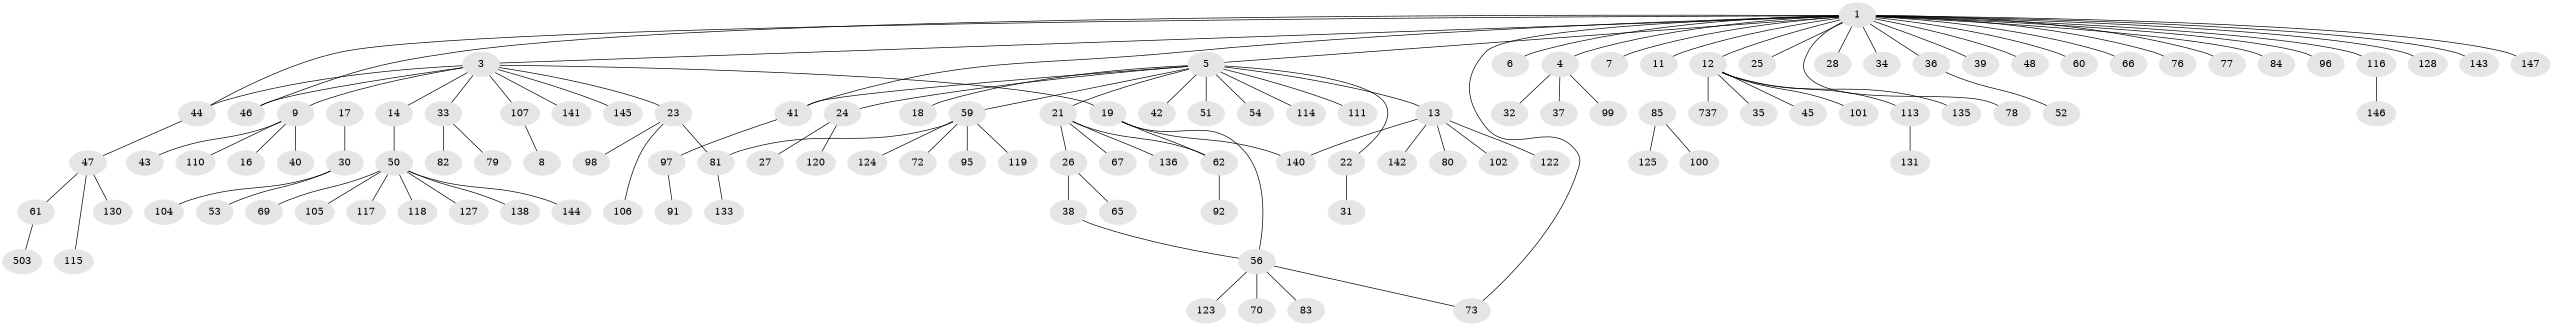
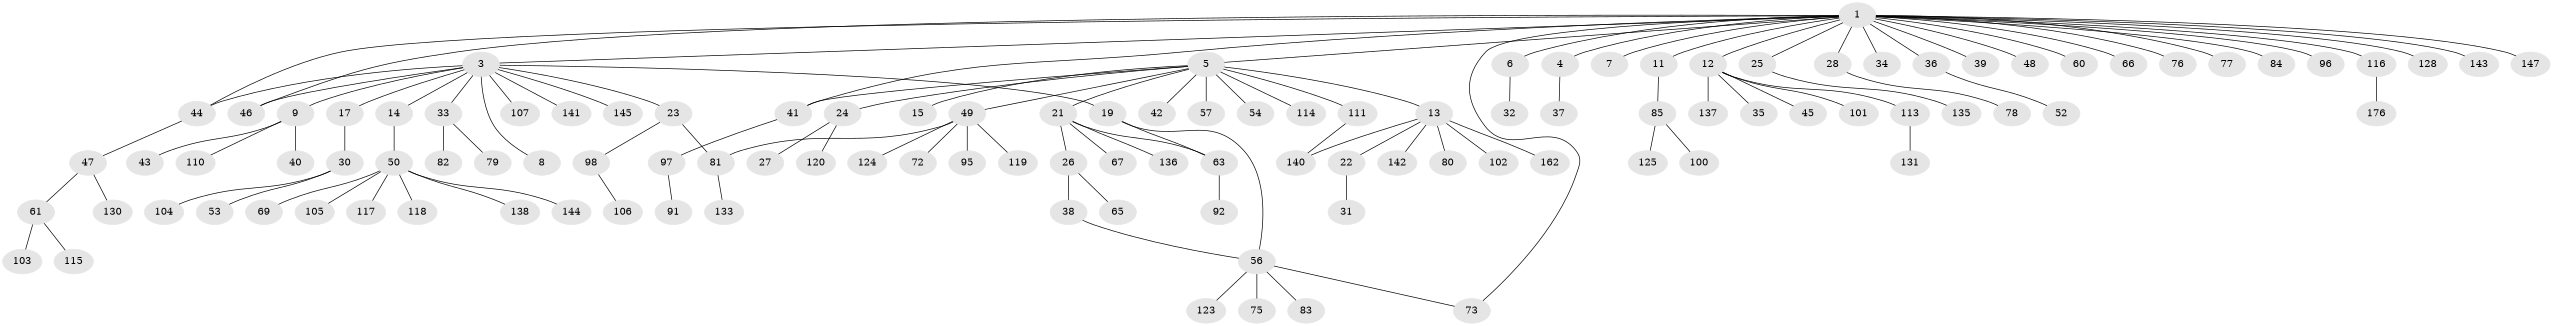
edge "5" -- "22": now "13" -- "22"
edge "3" -- "17": added
edge "4" -- "32": now "6" -- "32"
edge "11" -- "85": added
edge "12" -- "135": now "25" -- "135"
edge "1" -- "78": now "28" -- "78"
node "18": label "18" -> "15"
node "59": label "59" -> "49"
node "51": label "51" -> "57"
node "99": removed
node "737": label "737" -> "137"
node "146": label "146" -> "176"
edge "107" -- "8": now "3" -- "8"
edge "19" -- "140": now "111" -- "140"
edge "23" -- "106": now "98" -- "106"
node "16": removed
node "62": label "62" -> "63"
node "122": label "122" -> "162"
edge "47" -- "115": now "61" -- "115"
node "127": removed
node "503": label "503" -> "103"
node "70": label "70" -> "75"
